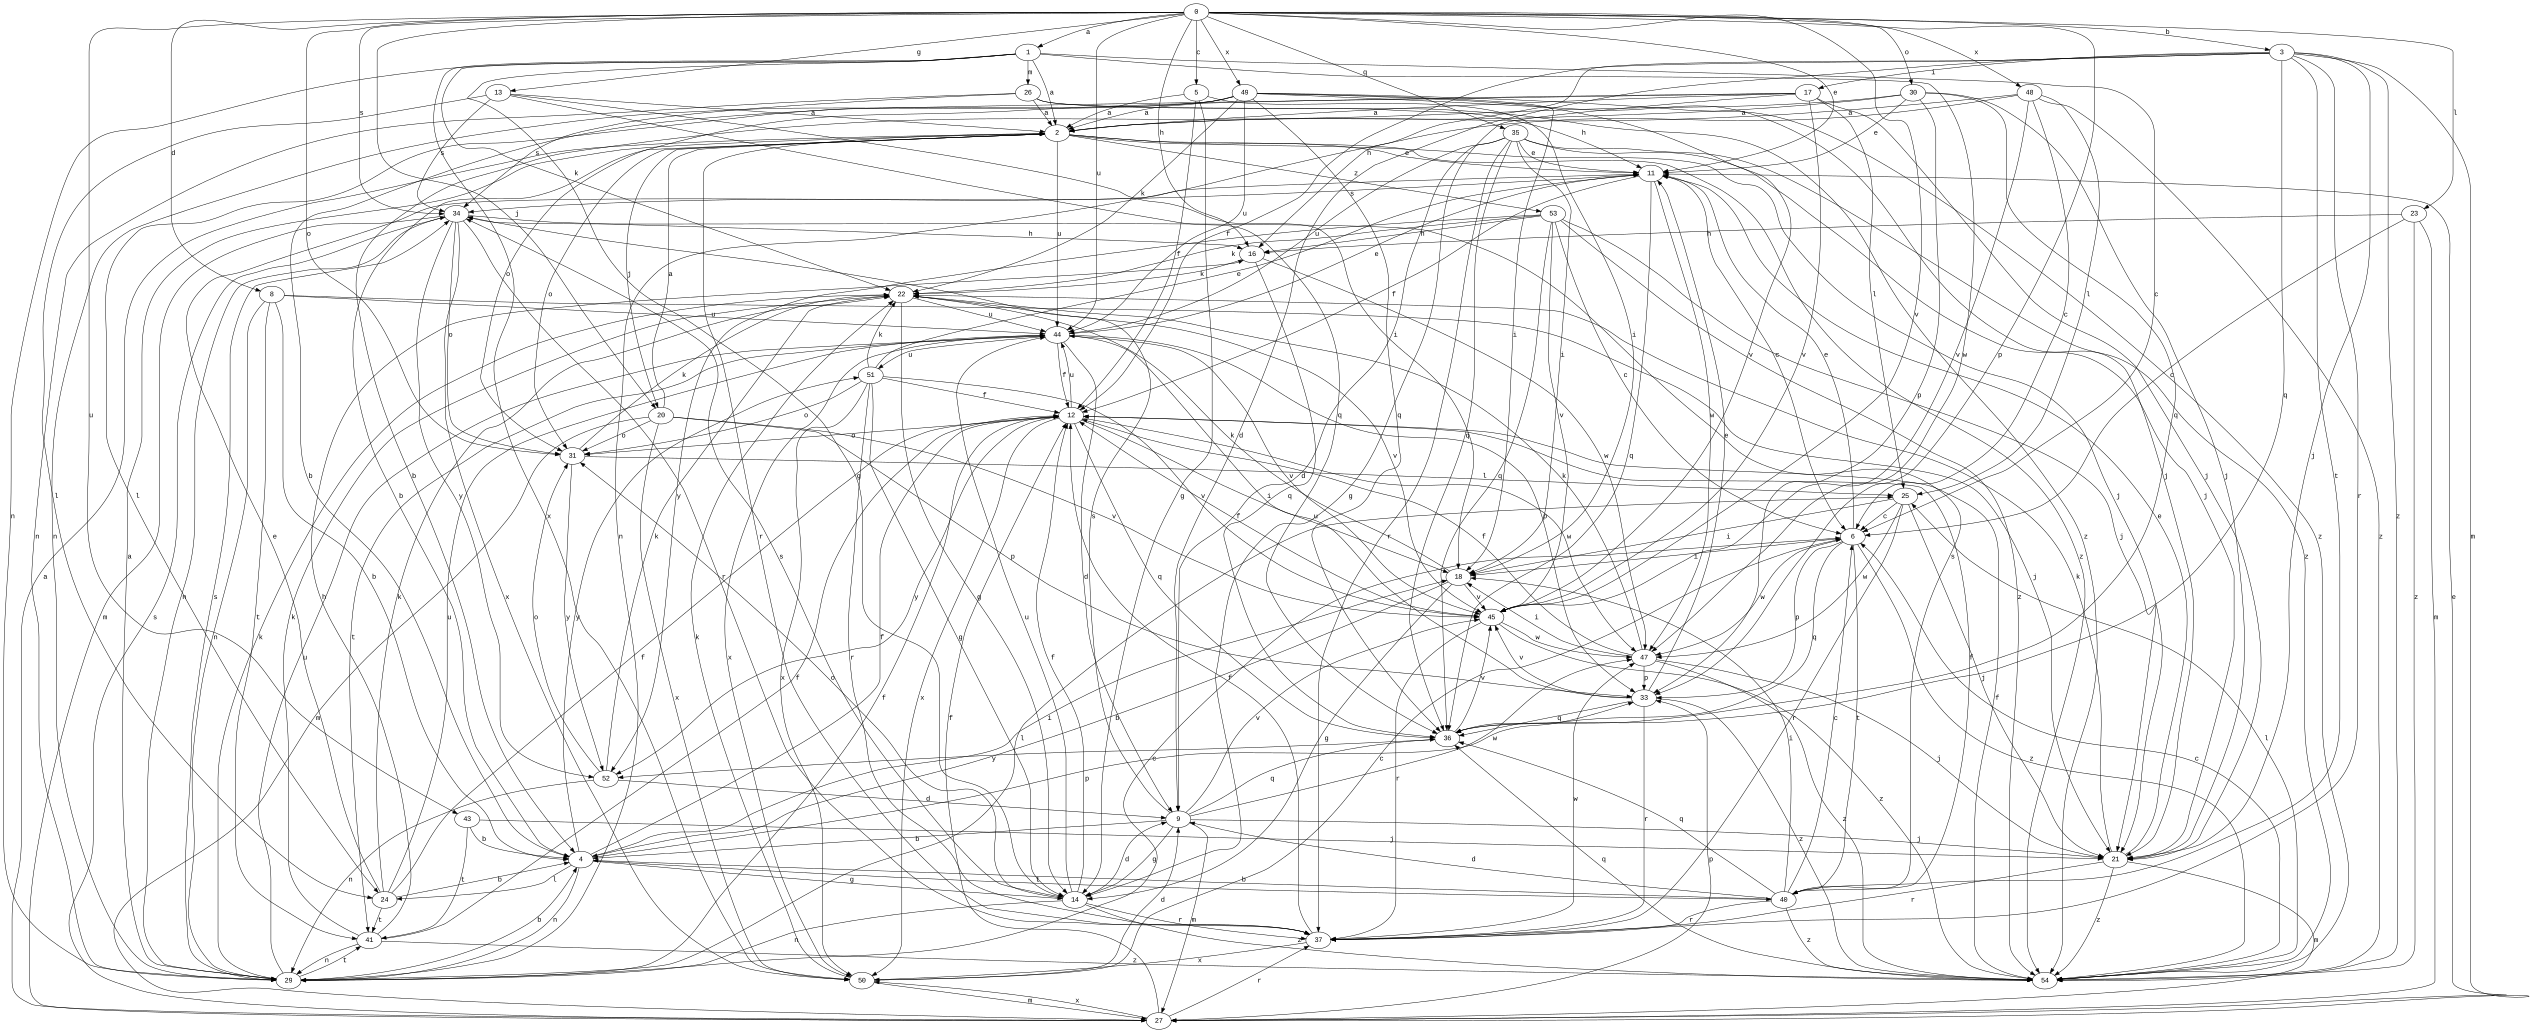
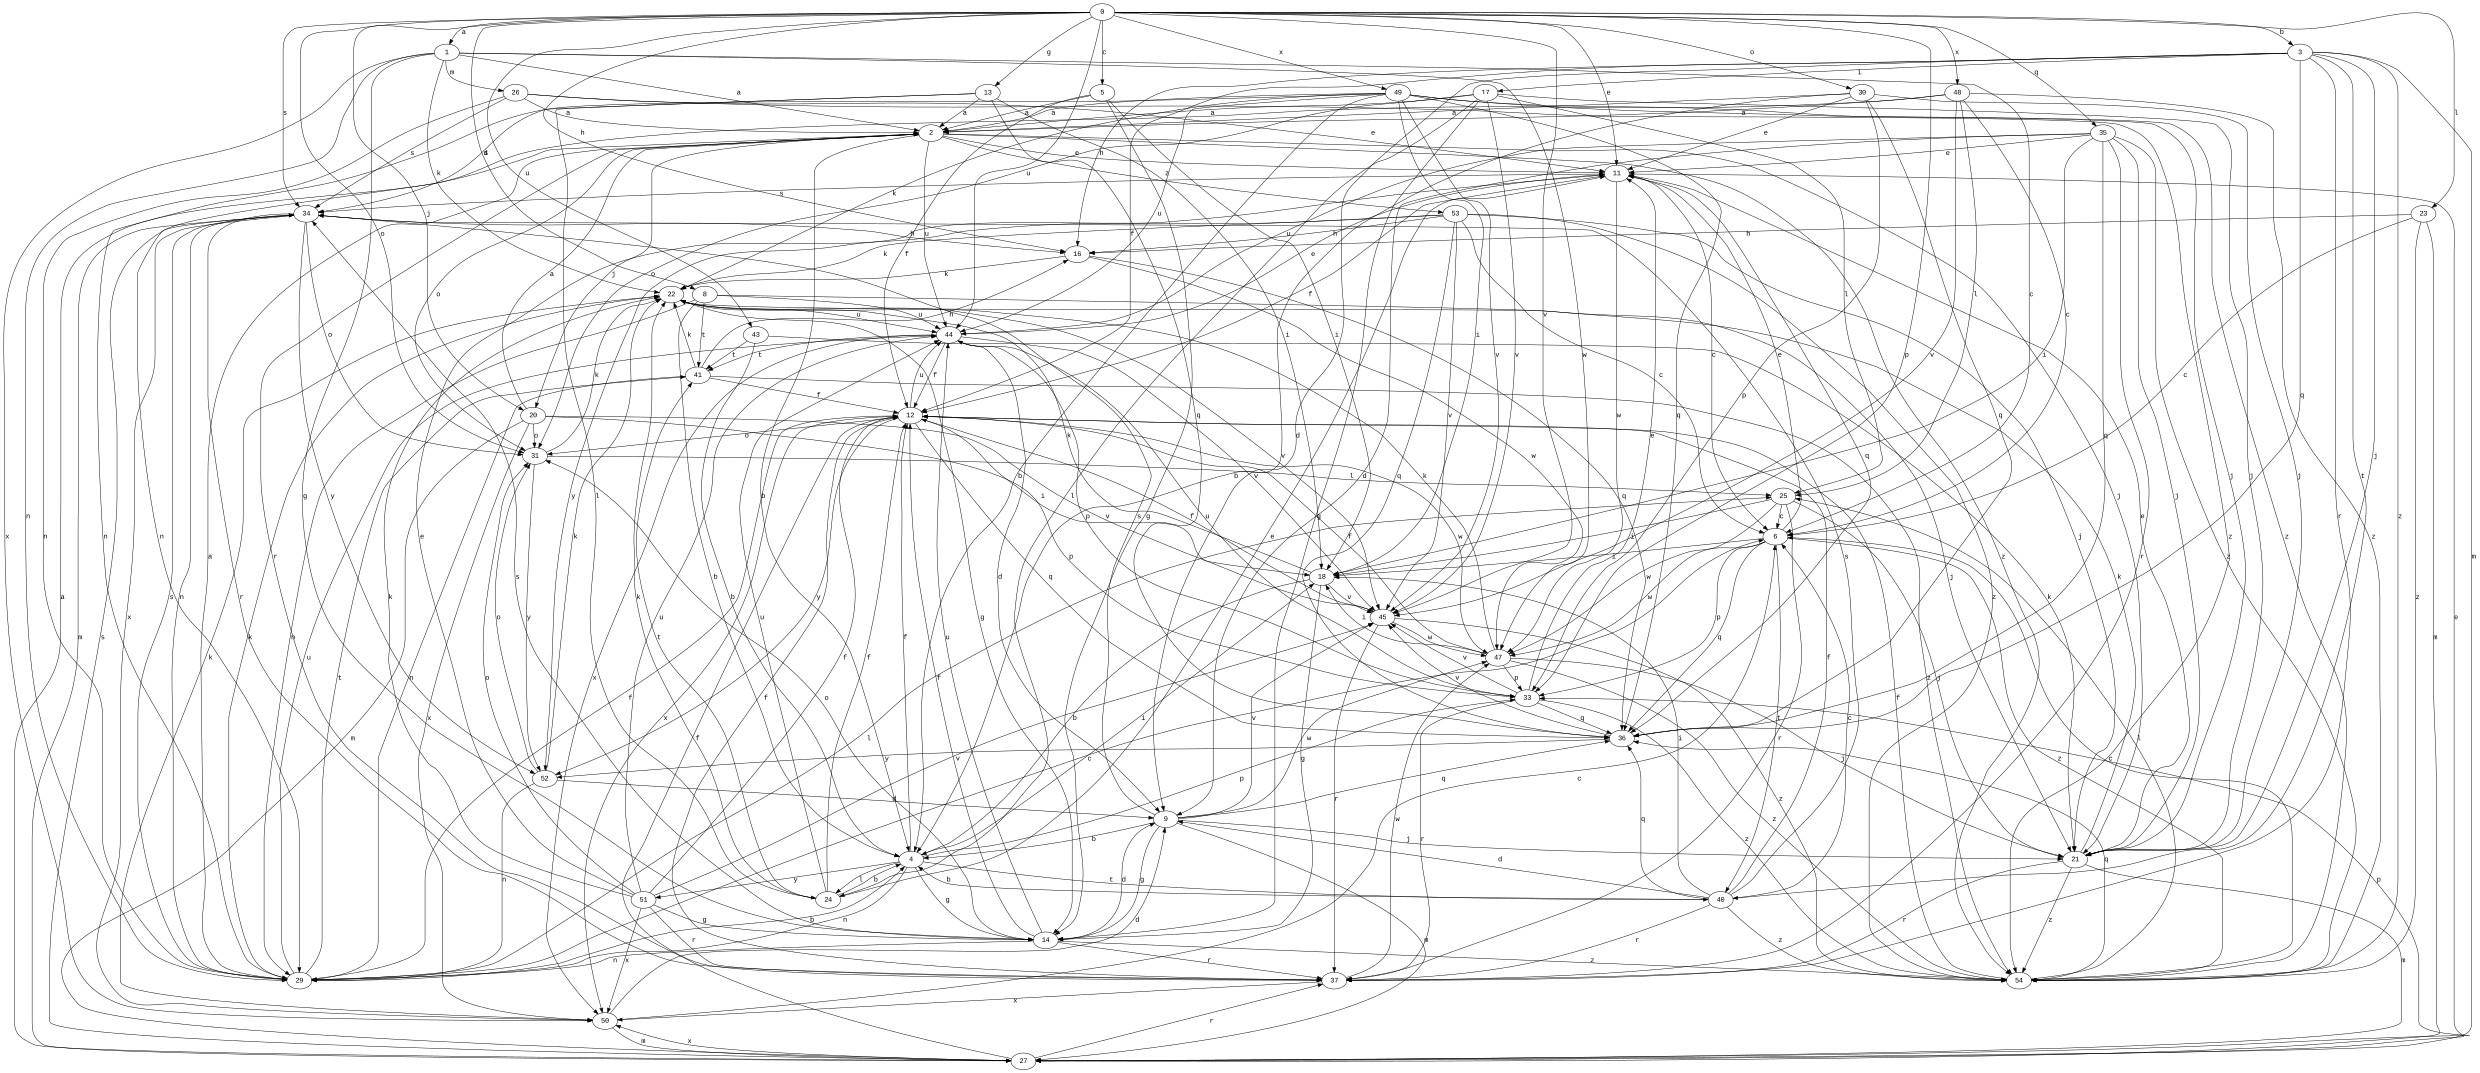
edge "26" -> "11": label "h" -> "e"
edge "44" -> "51": reversed
edge "43" -> "21": label "j" -> "k"
